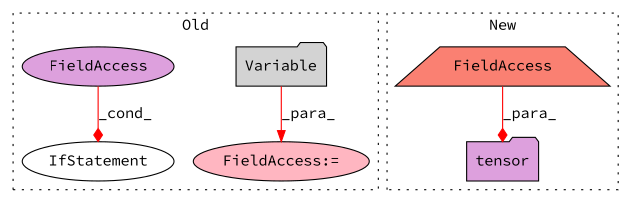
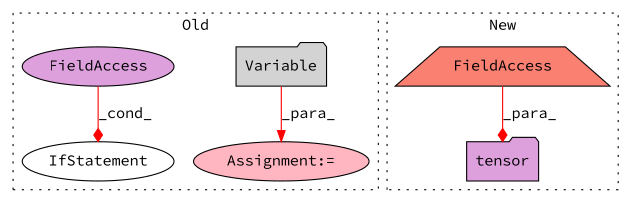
node "FieldAccess:=": label "FieldAccess:=" -> "Assignment:="
